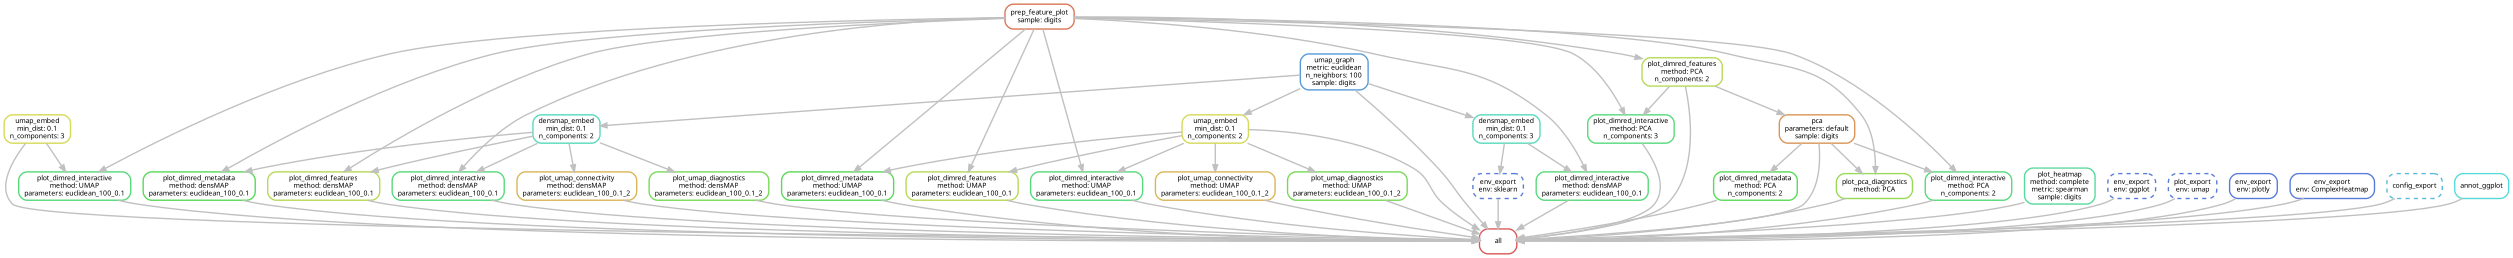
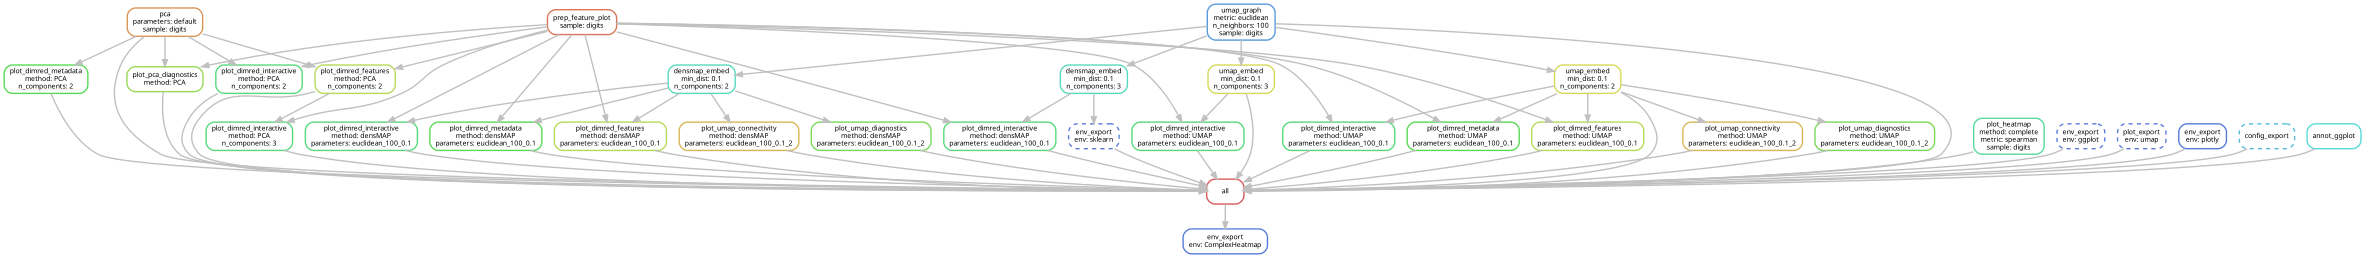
edge "umap_graph metric: euclidean n_neighbors: 100 sample: digits" -> "umap_embed min_dist: 0.1 n_components: 3": added
edge "plot_dimred_features method: PCA n_components: 2" -> "pca parameters: default sample: digits": reversed
edge "env_export env: ComplexHeatmap" -> "all": reversed
